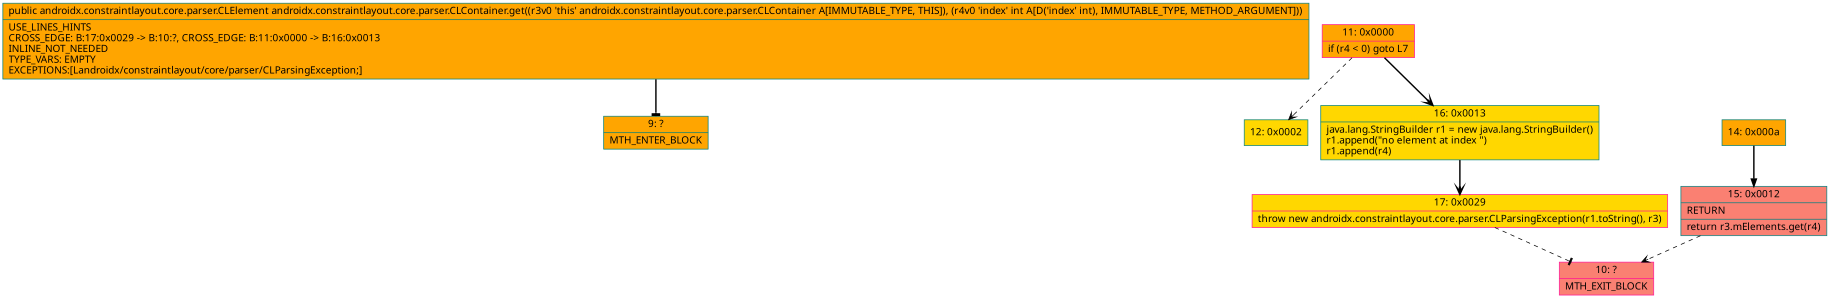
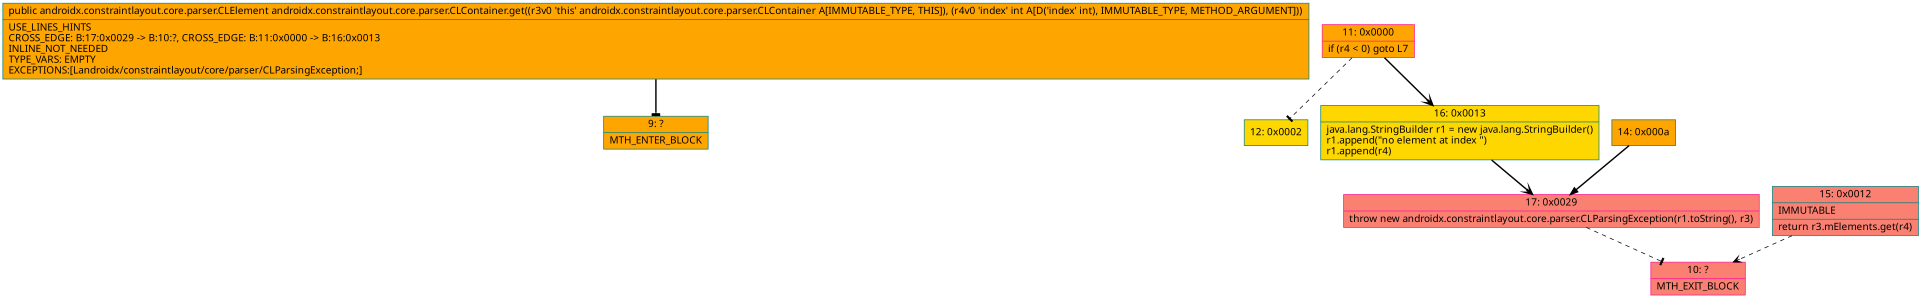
edge "11: 0x0000" -> "12: 0x0002": arrowhead vee -> tee
edge "14: 0x000a" -> "15: 0x0012": now "14: 0x000a" -> "17: 0x0029"
node "17: 0x0029": fillcolor gold -> salmon
node "15: 0x0012": text "RETURN" -> "IMMUTABLE"
